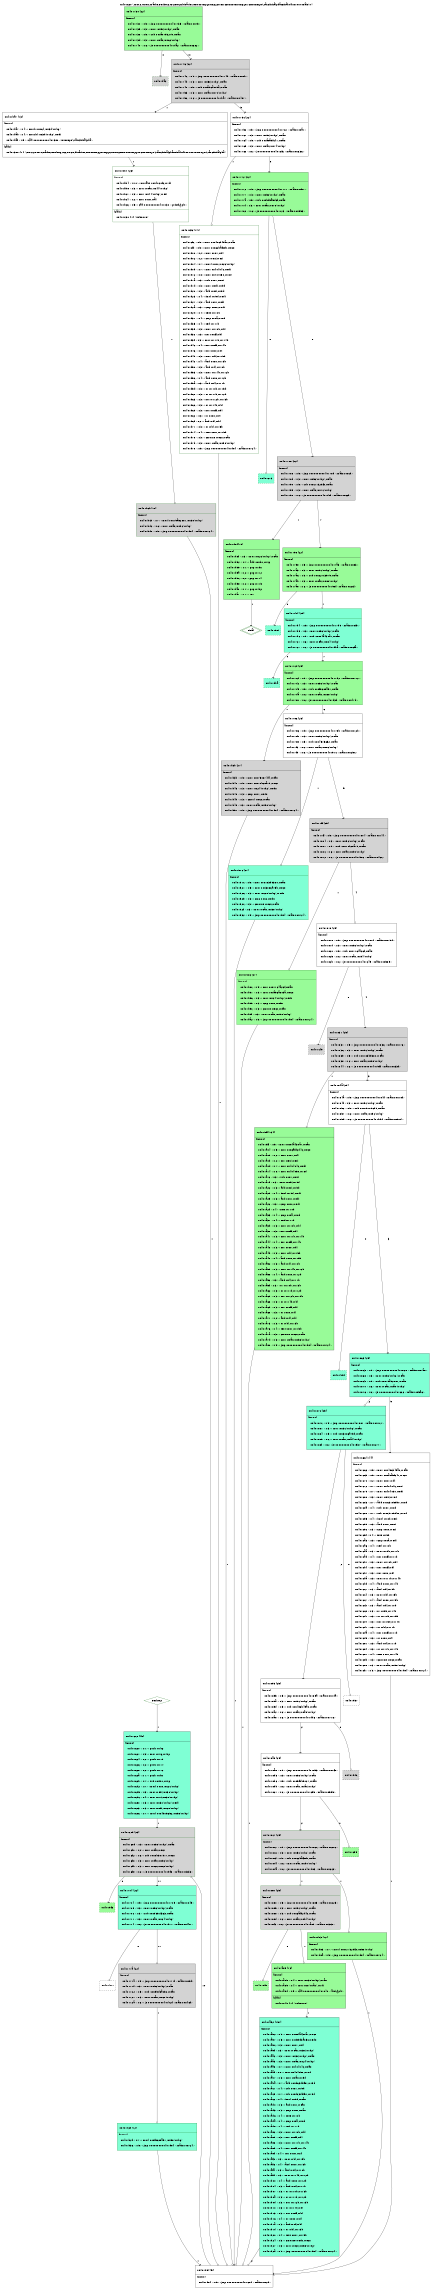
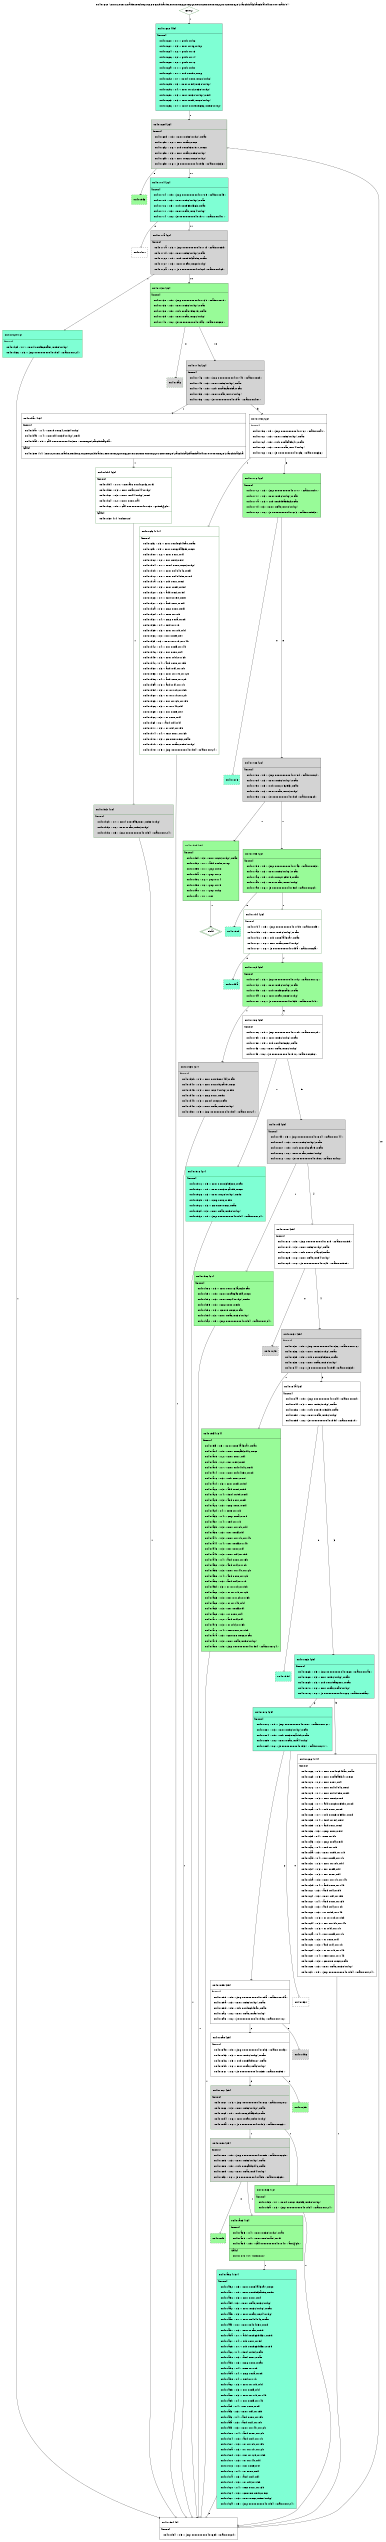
edge "0x40171a [22]" -> "0x401730 [22]": added, label "10"
node "0x4017b4 [25]": fillcolor aquamarine -> white
node "Desktop": label "Desktop" -> "Entry"
